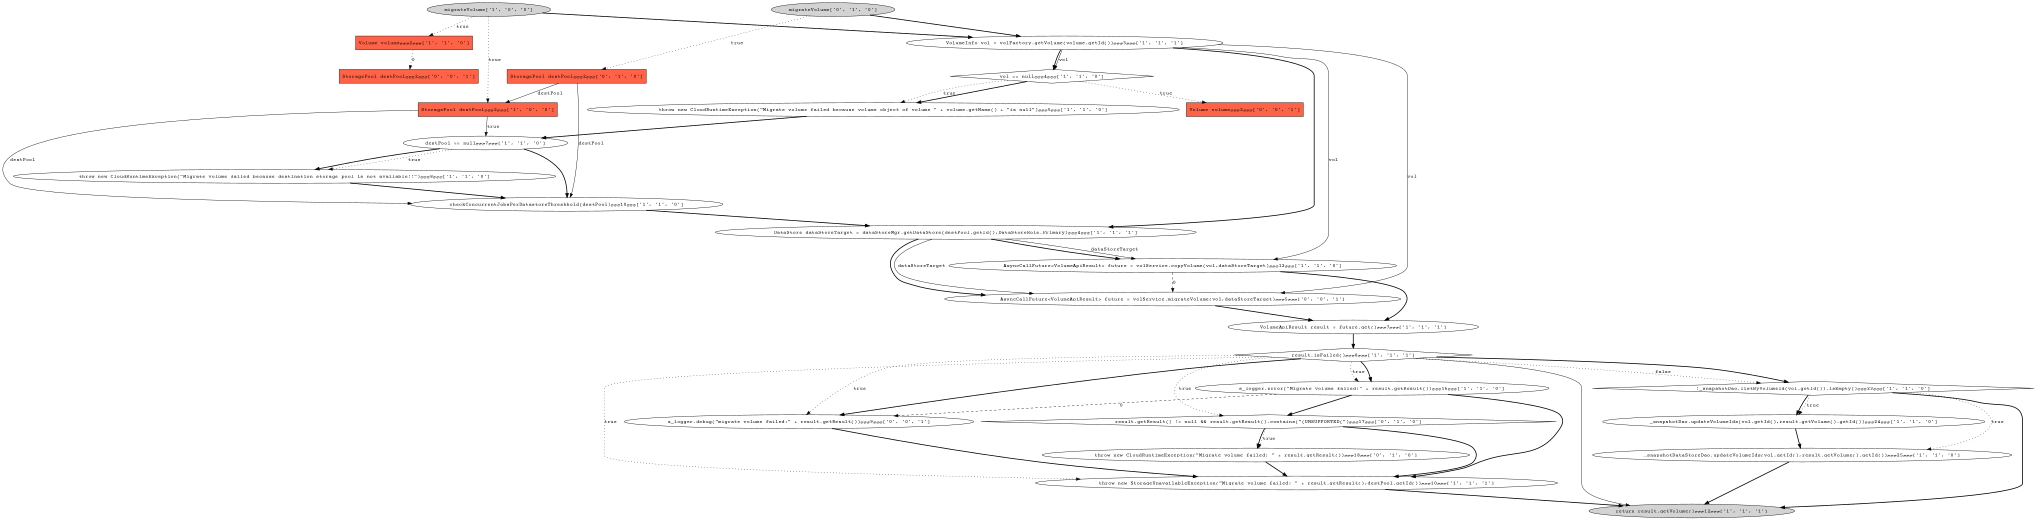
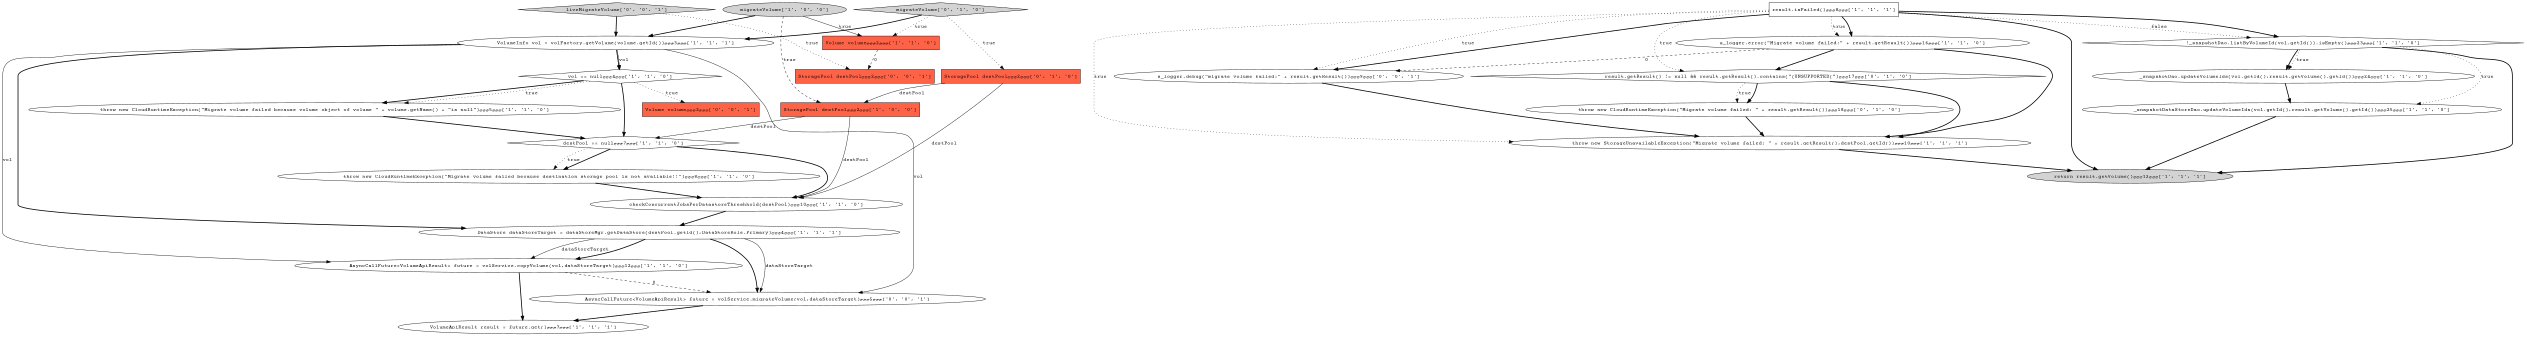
node "liveMigrateVolume['0', '0', '1']": added
node "migrateVolume['0', '1', '0']": shape ellipse -> diamond
edge "migrateVolume['1', '0', '0']" -> "Volume volume@@@2@@@['1', '1', '0']": style dotted -> solid
edge "migrateVolume['0', '1', '0']" -> "Volume volume@@@2@@@['1', '1', '0']": added, label "true"
edge "Volume volume@@@2@@@['1', '1', '0']" -> "StoragePool destPool@@@2@@@['0', '0', '1']": style dotted -> dashed
edge "migrateVolume['1', '0', '0']" -> "StoragePool destPool@@@2@@@['1', '0', '0']": style dotted -> dashed
edge "vol == null@@@4@@@['1', '1', '0']" -> "destPool == null@@@7@@@['1', '1', '0']": added
edge "StoragePool destPool@@@2@@@['1', '0', '0']" -> "destPool == null@@@7@@@['1', '1', '0']": label "true" -> "destPool"
node "destPool == null@@@7@@@['1', '1', '0']": shape ellipse -> diamond
edge "VolumeApiResult result = future.get()@@@7@@@['1', '1', '1']" -> "result.isFailed()@@@8@@@['1', '1', '1']": removed
node "result.isFailed()@@@8@@@['1', '1', '1']": shape diamond -> box
edge "result.isFailed()@@@8@@@['1', '1', '1']" -> "return result.getVolume()@@@12@@@['1', '1', '1']": style solid -> bold
